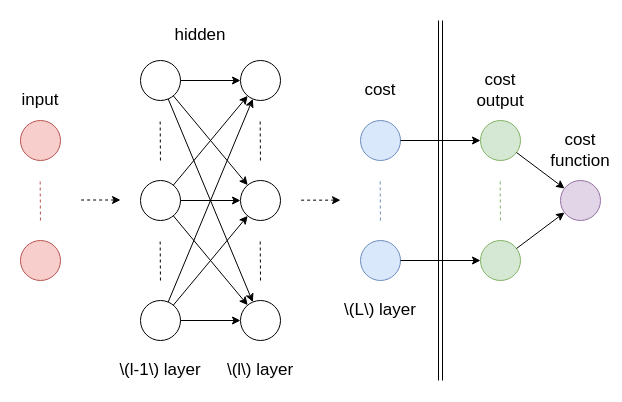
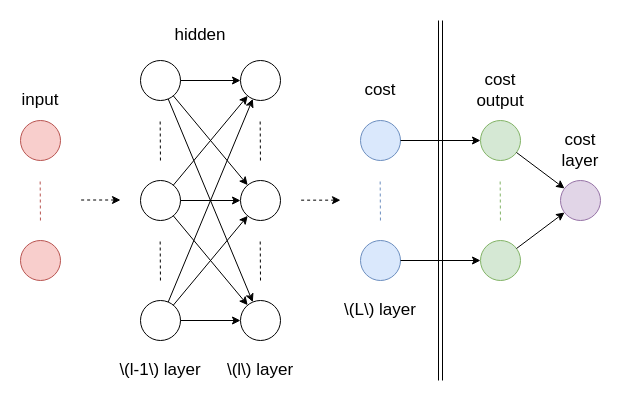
node "cost function": label "cost function" -> "cost layer"
